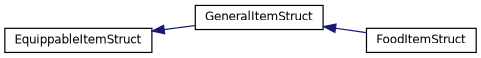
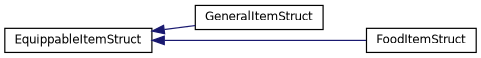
edge "FoodItemStruct" -> "GeneralItemStruct": now "FoodItemStruct" -> "EquippableItemStruct"
